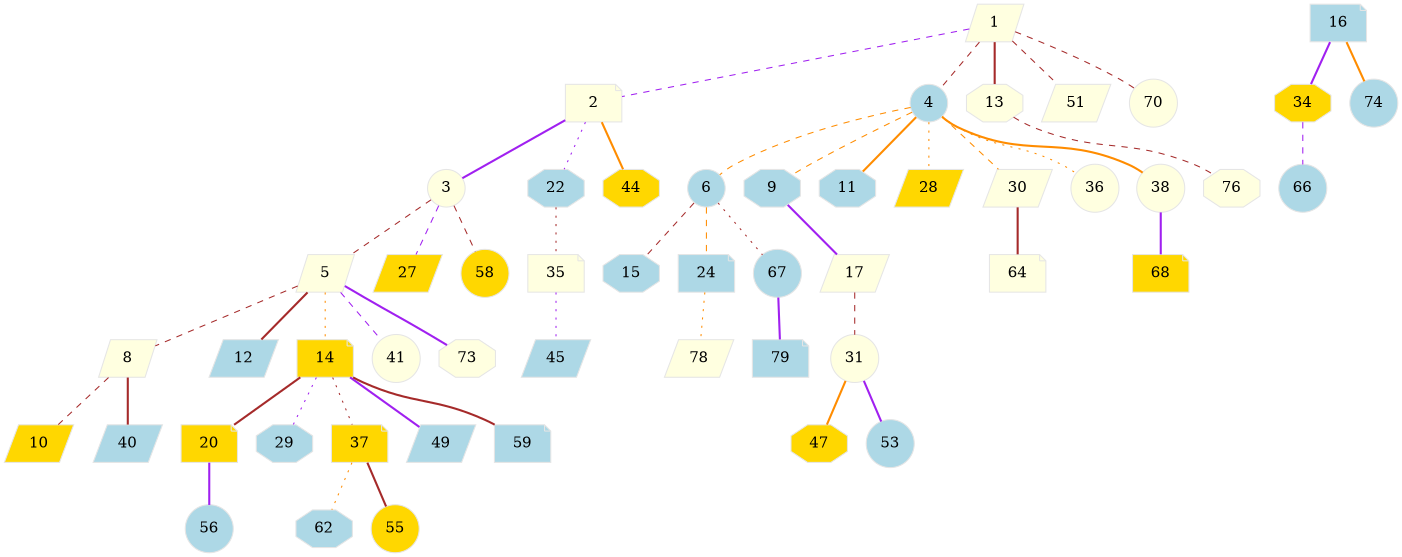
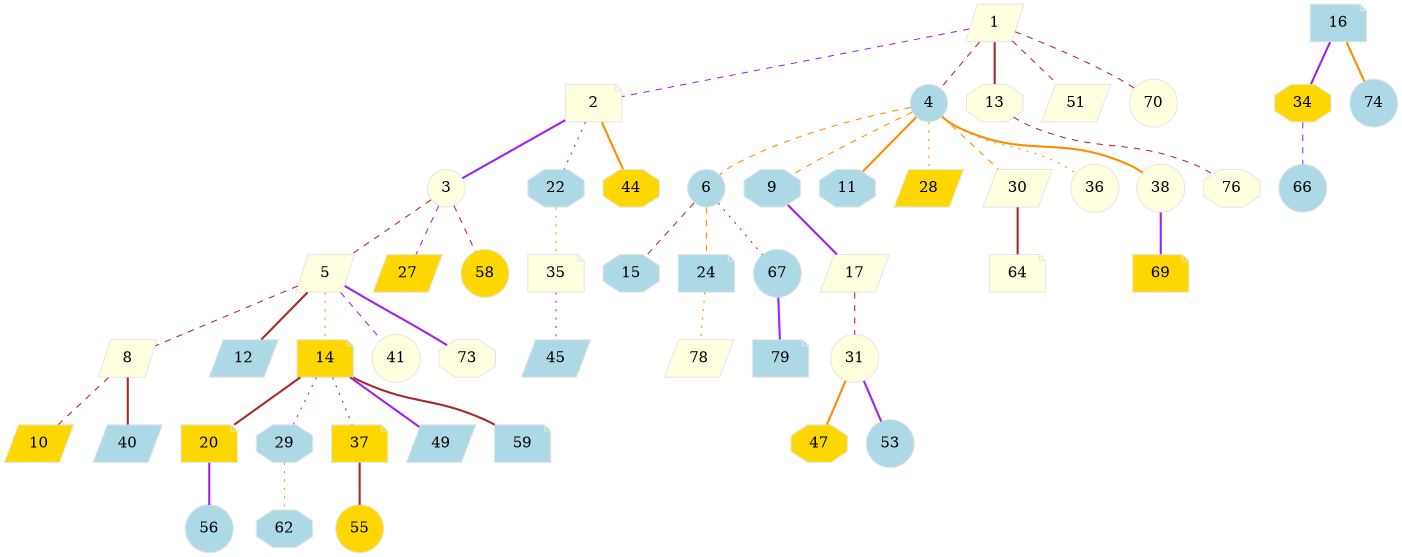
edge "22" -- "35": color brown -> darkorange
node "68": label "68" -> "69"
edge "37" -- "62": now "29" -- "62"
